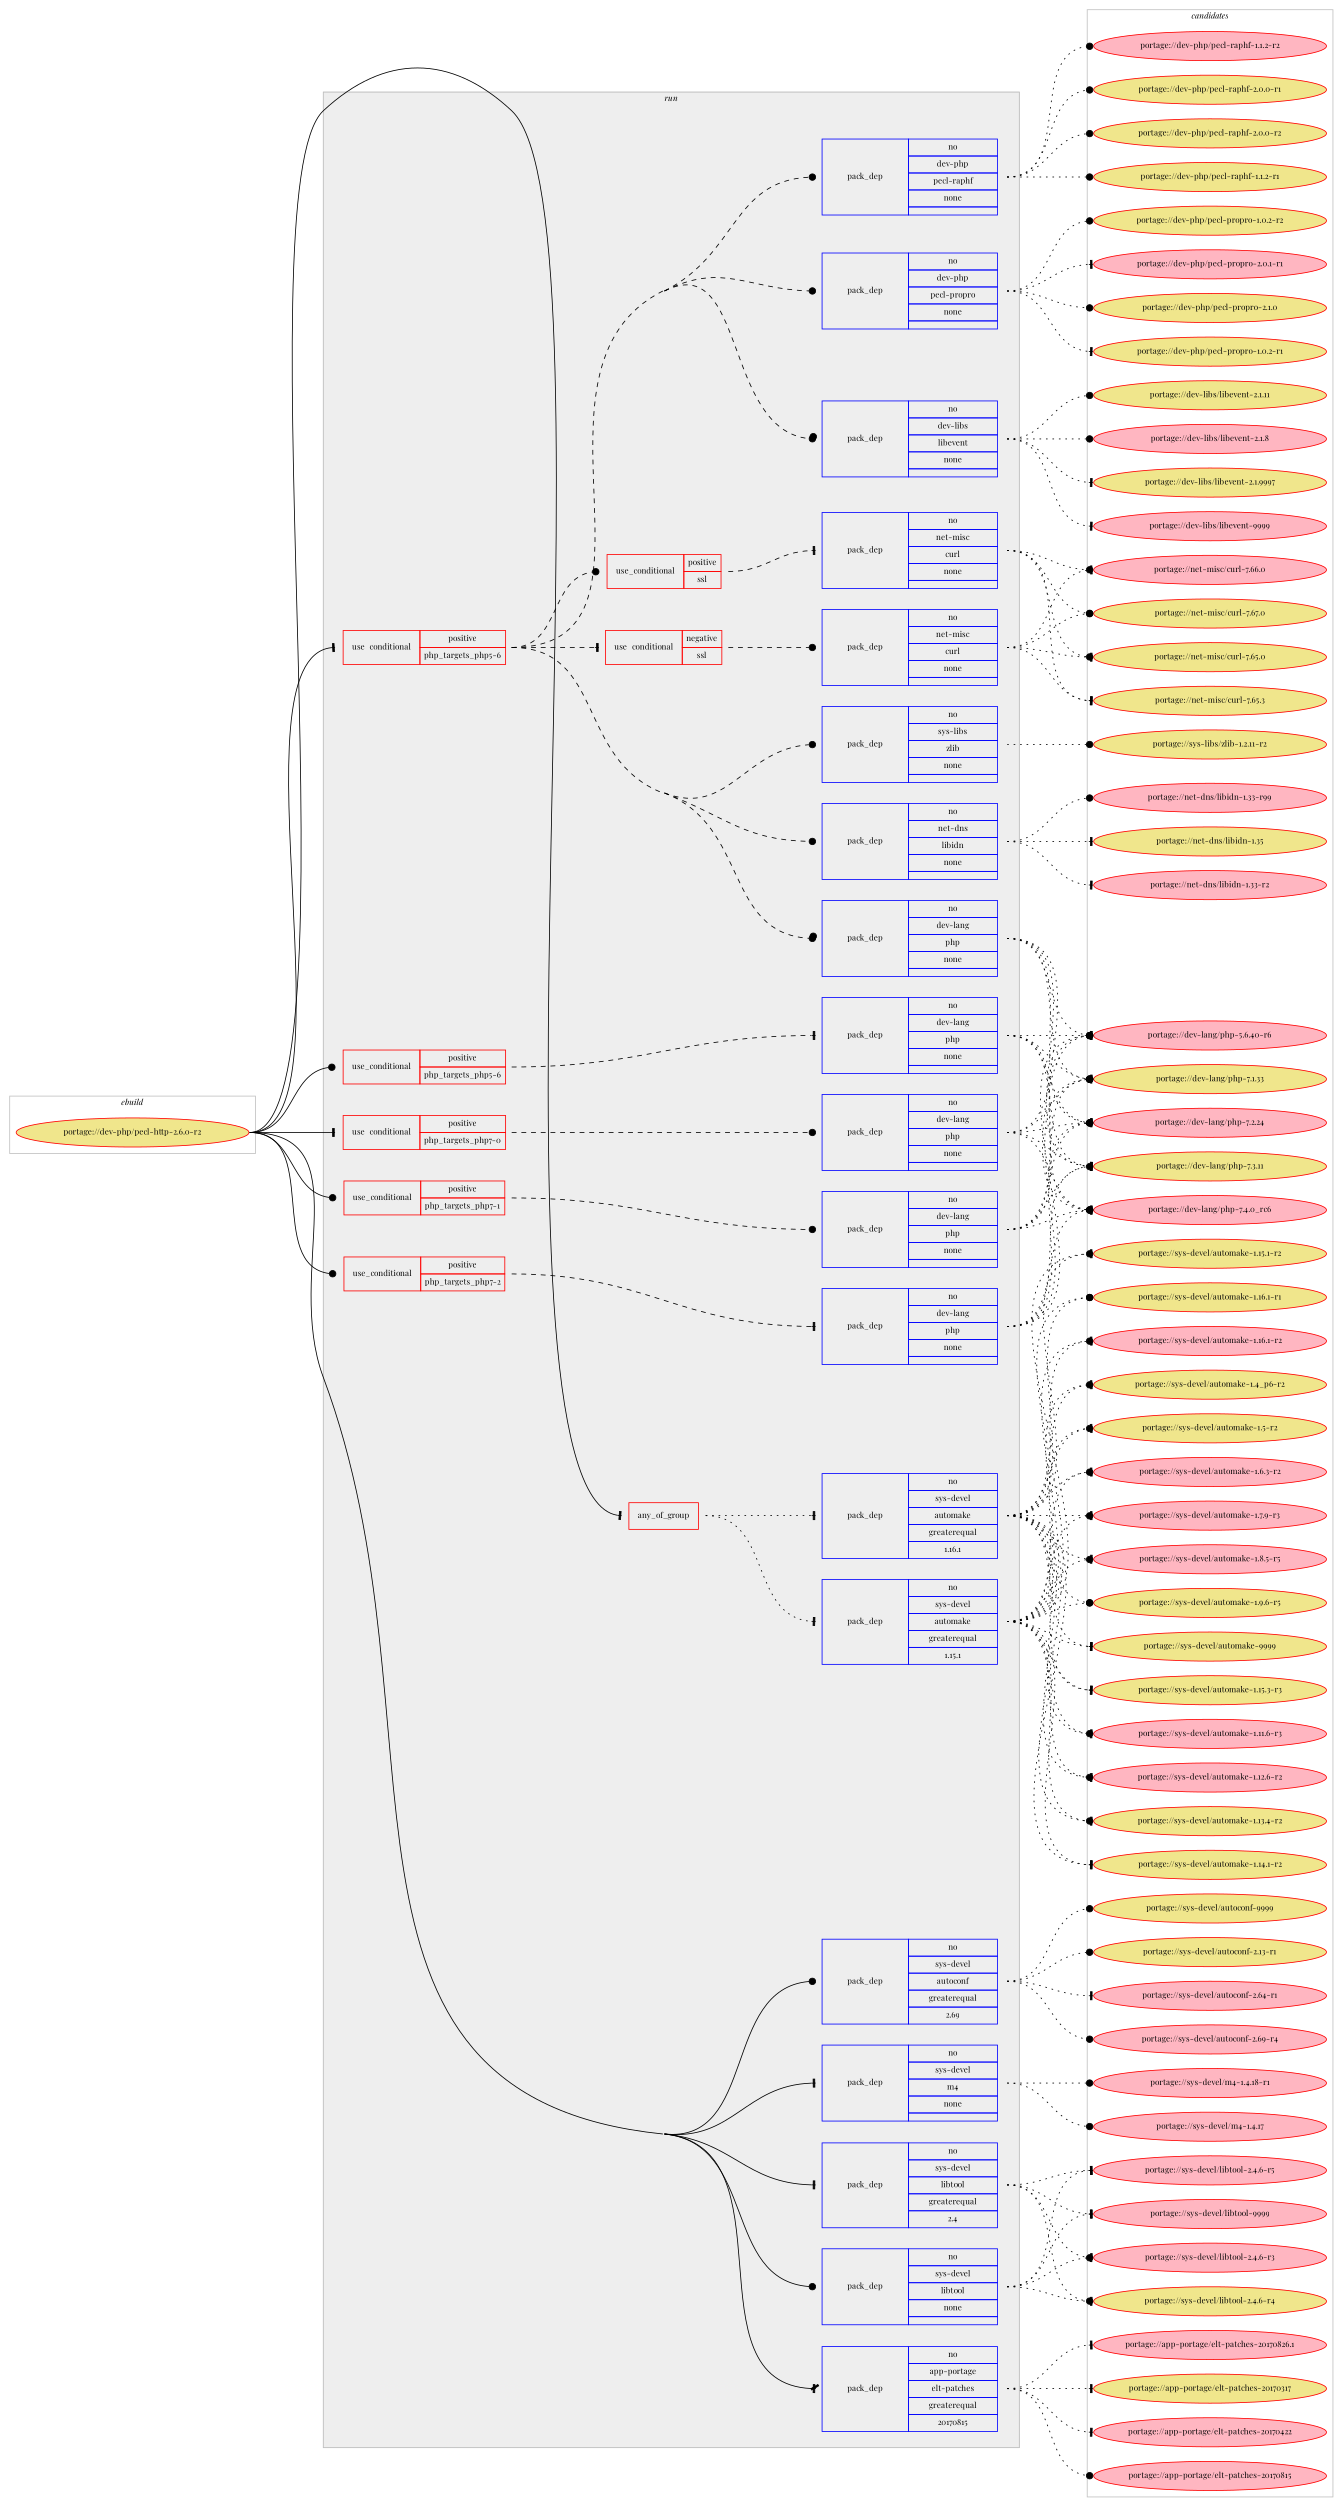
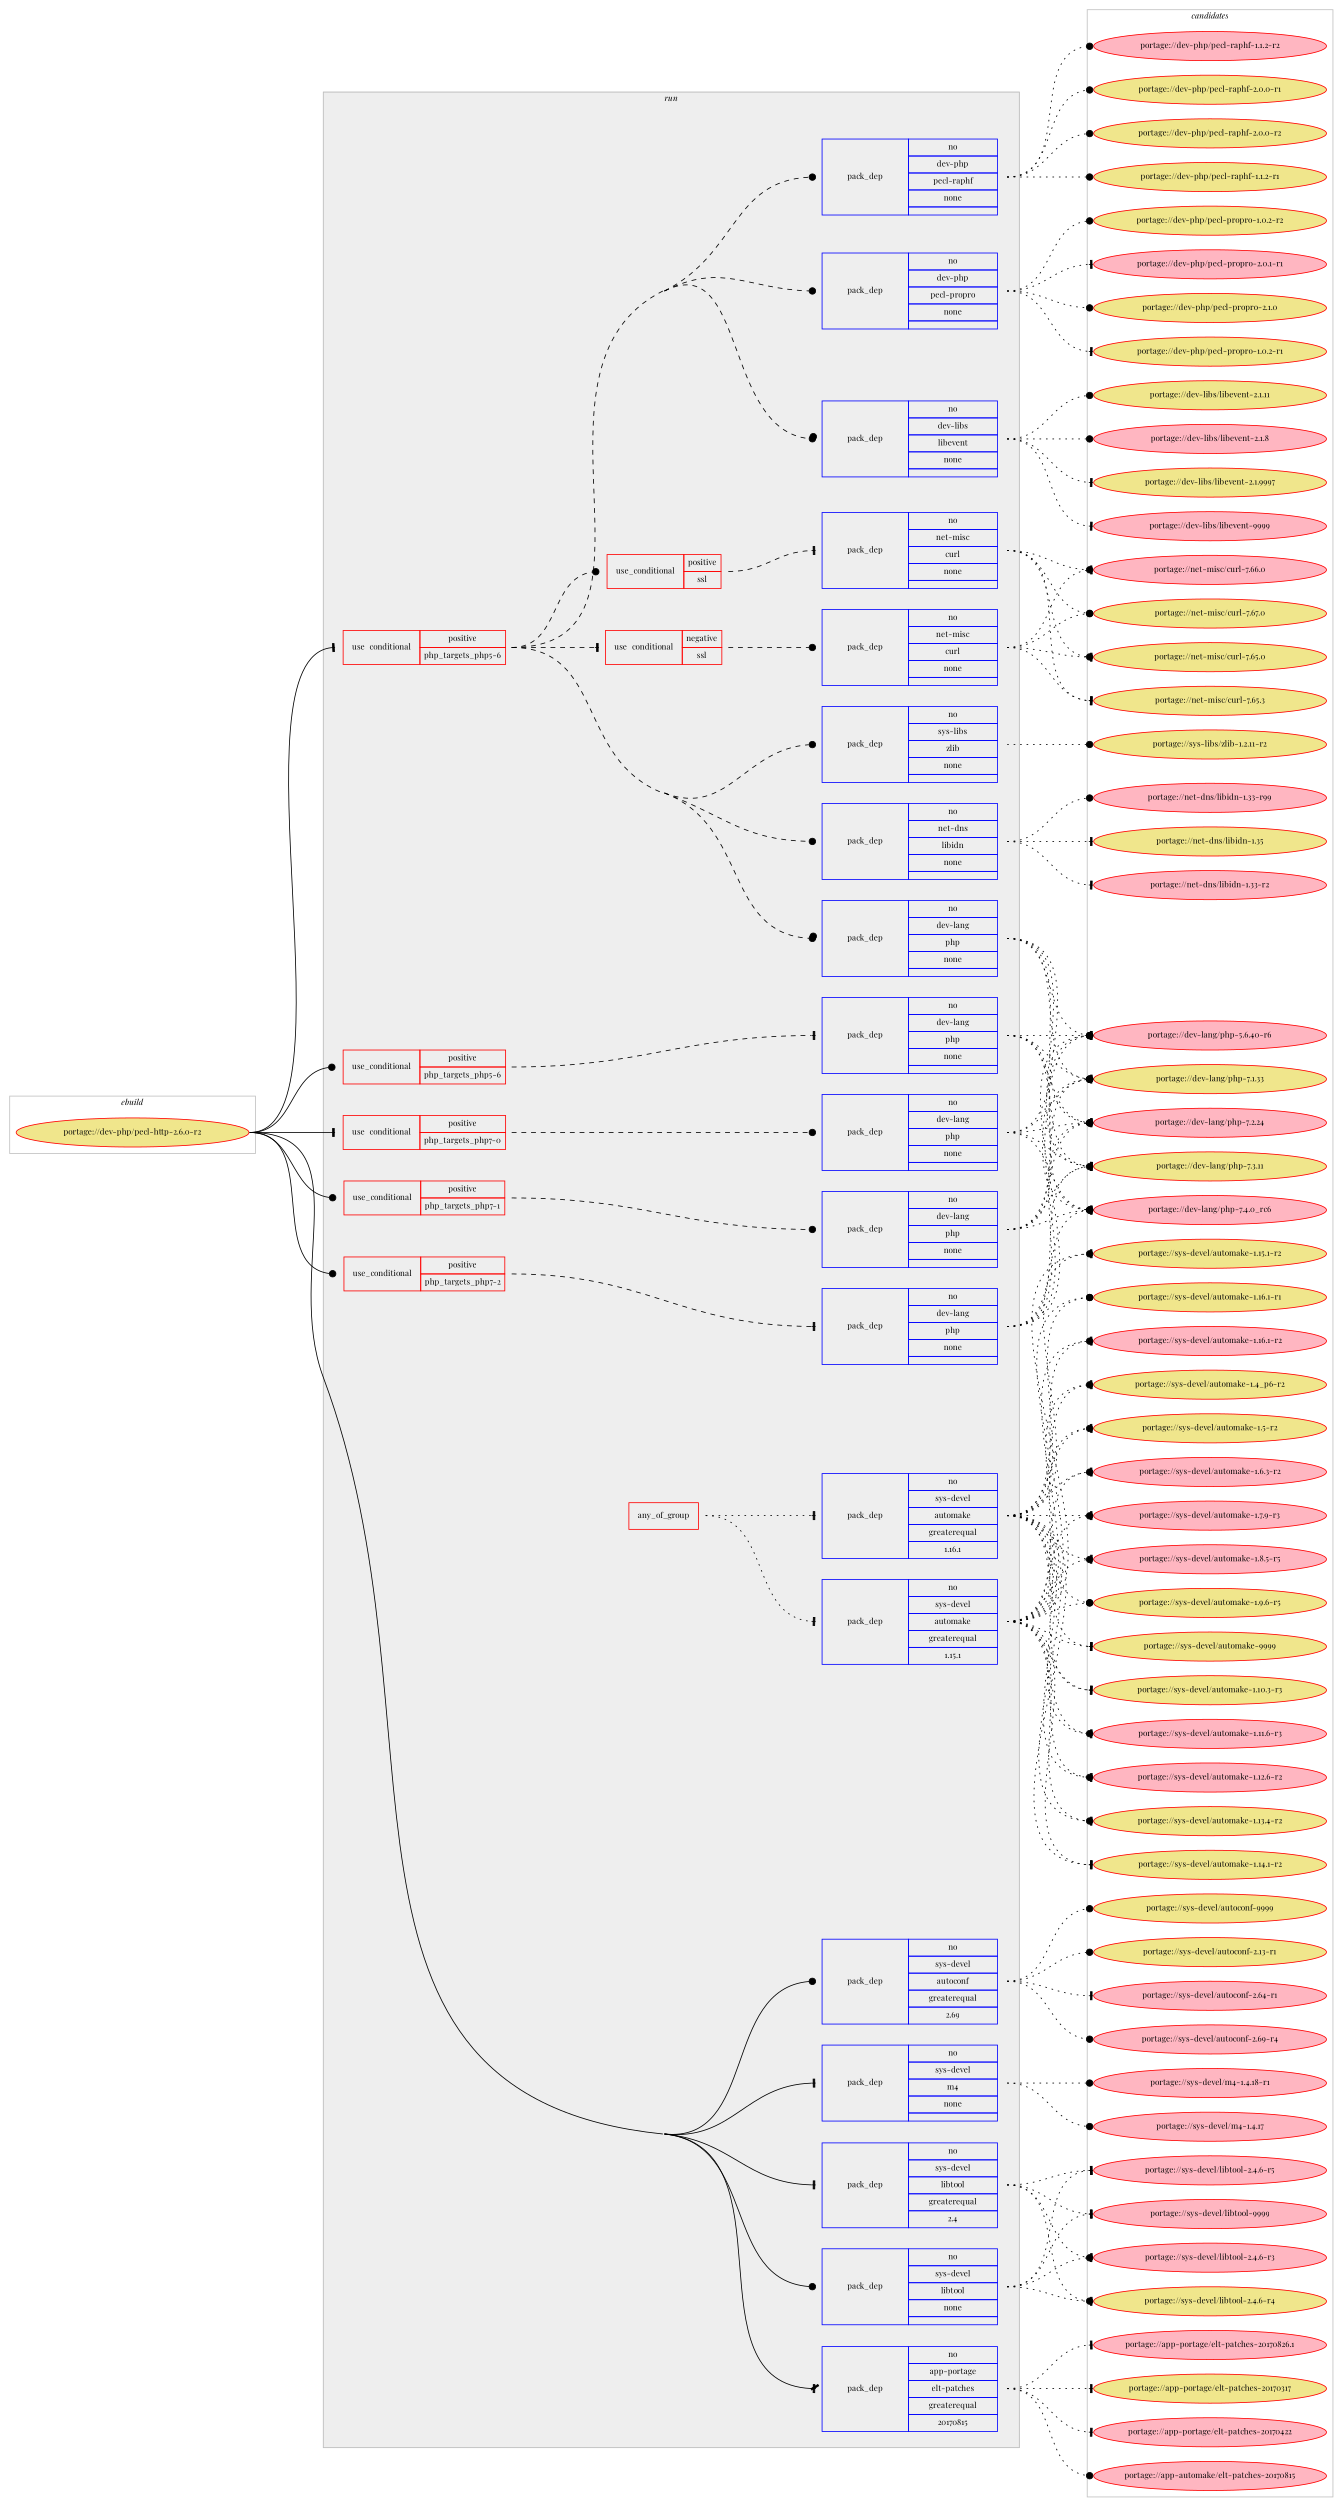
edge "portage://dev-php/pecl-http-2.6.0-r2" -> "any_of_group": removed
node "portage://sys-devel/automake-1.15.3-r3": label "portage://sys-devel/automake-1.15.3-r3" -> "portage://sys-devel/automake-1.10.3-r3"
node "portage://app-portage/elt-patches-20170815": label "portage://app-portage/elt-patches-20170815" -> "portage://app-automake/elt-patches-20170815"
